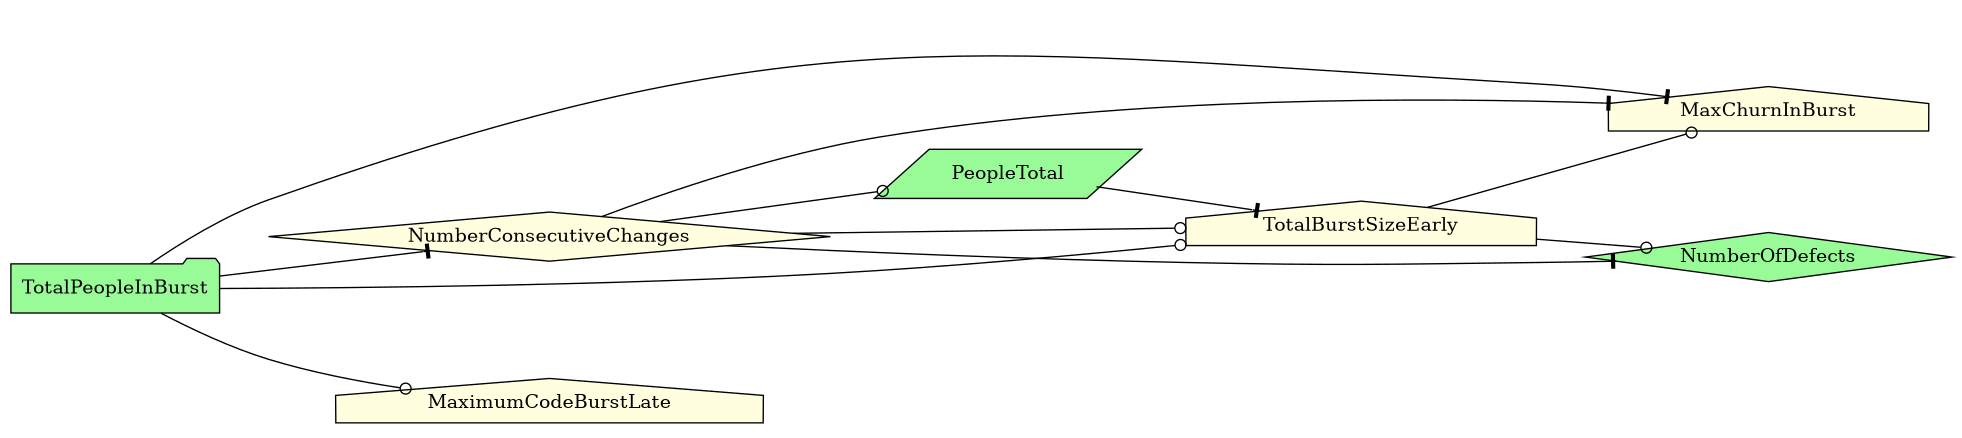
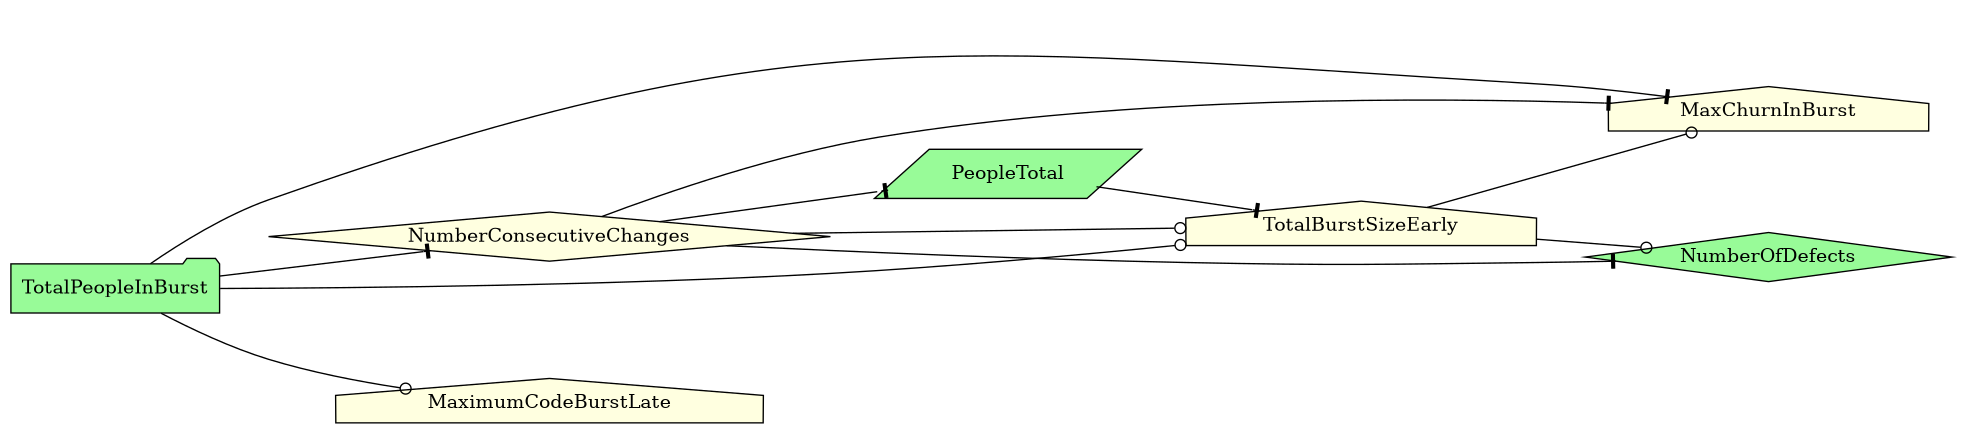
edge "NumberConsecutiveChanges" -> "PeopleTotal": arrowhead odot -> tee
